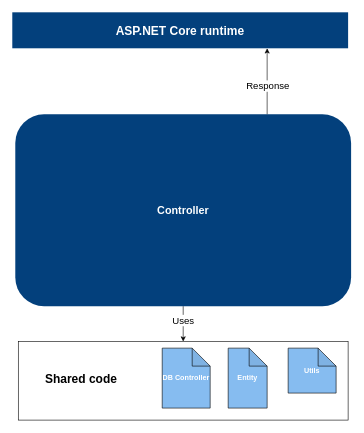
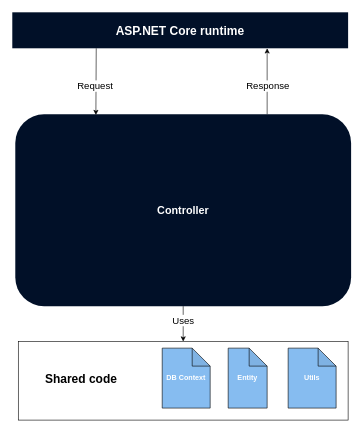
node "ASP.NET Core runtime": fillcolor #03407c -> #011028
edge "ASP.NET Core runtime" -> "Controller": added, label "Request"
node "Controller": fillcolor #03407c -> #011028
node "Utils": size 48x45 -> 48x60
node "DB Controller": label "DB Controller" -> "DB Context"
